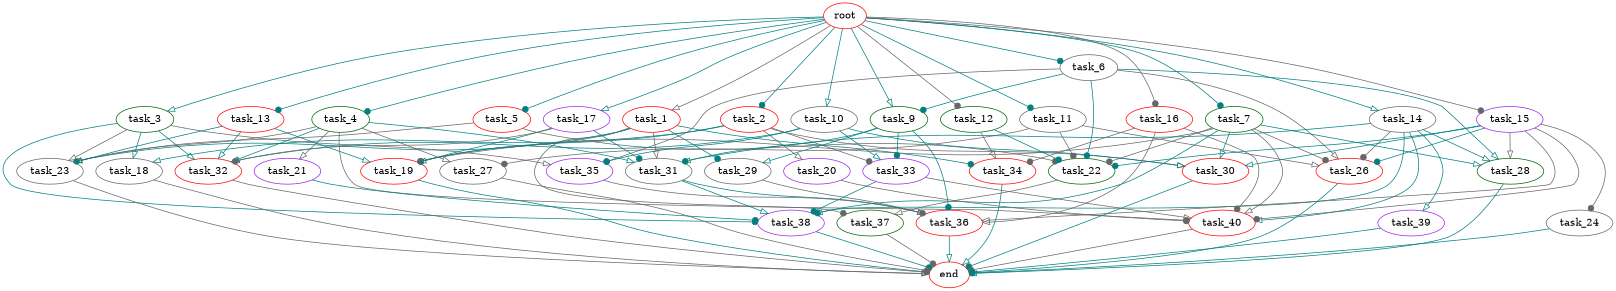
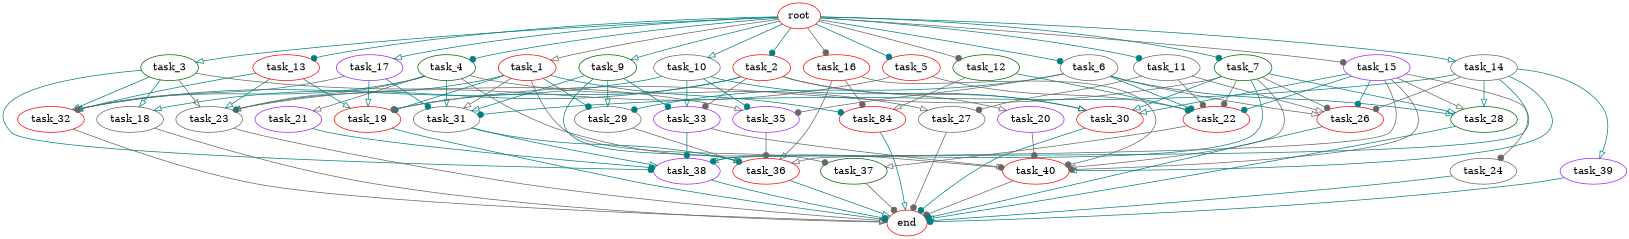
edge "task_6" -> "task_9": now "task_6" -> "task_29"
node "task_34": label "task_34" -> "task_84"
node "task_22": color darkgreen -> red
